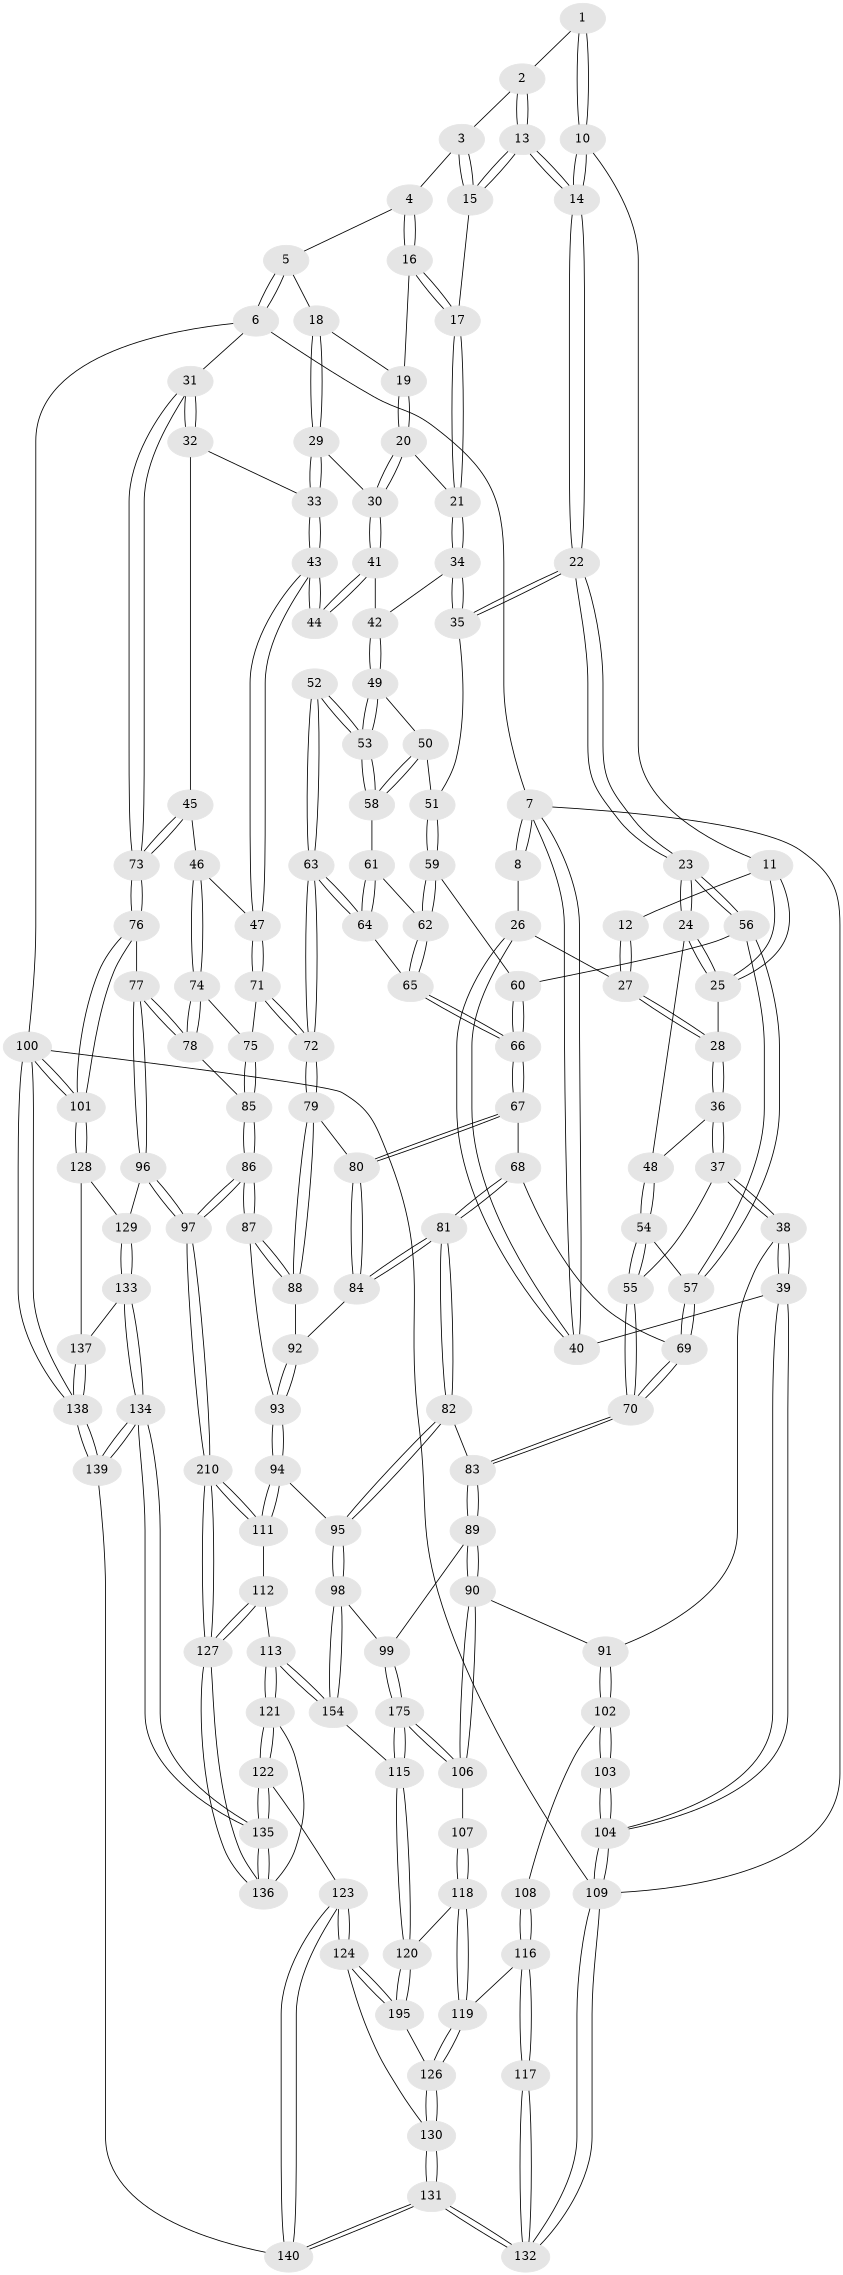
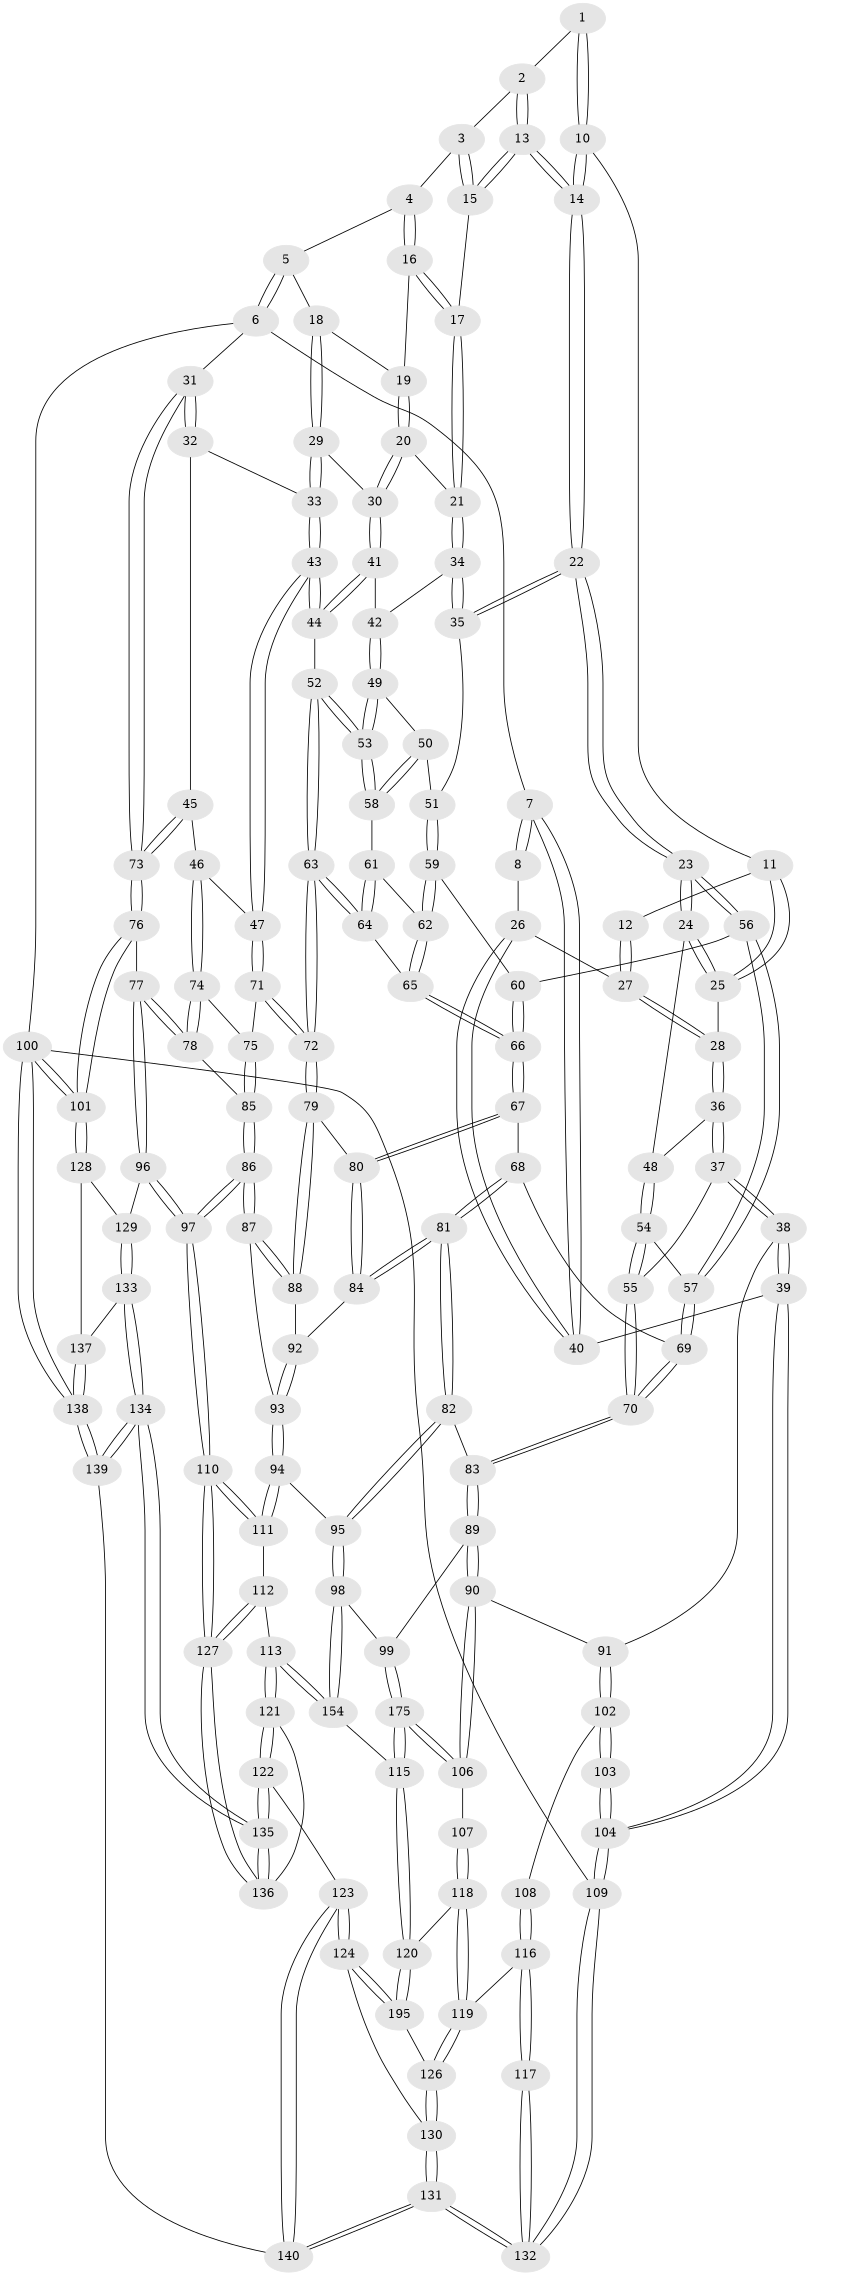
edge "44" -- "52": added
edge "7" -- "109": removed
node "210": label "210" -> "110"
